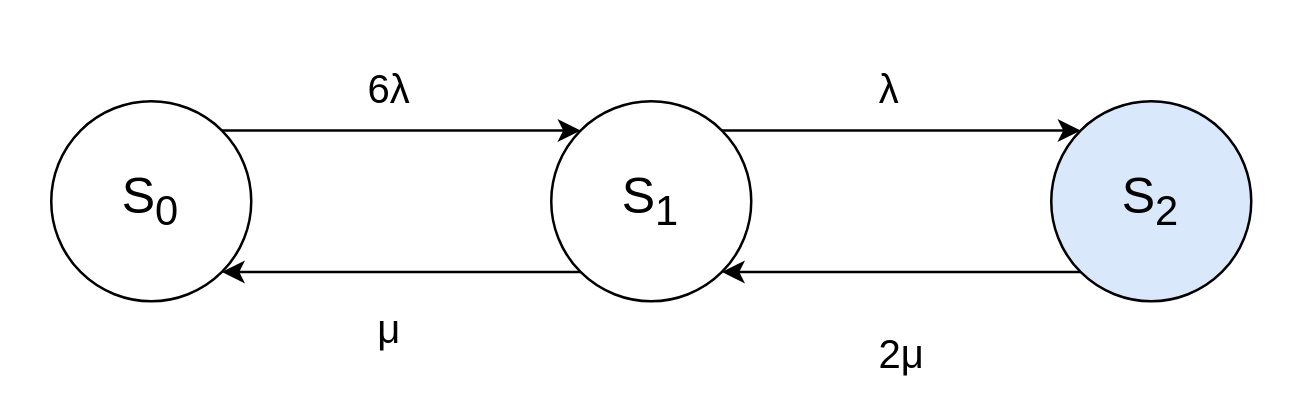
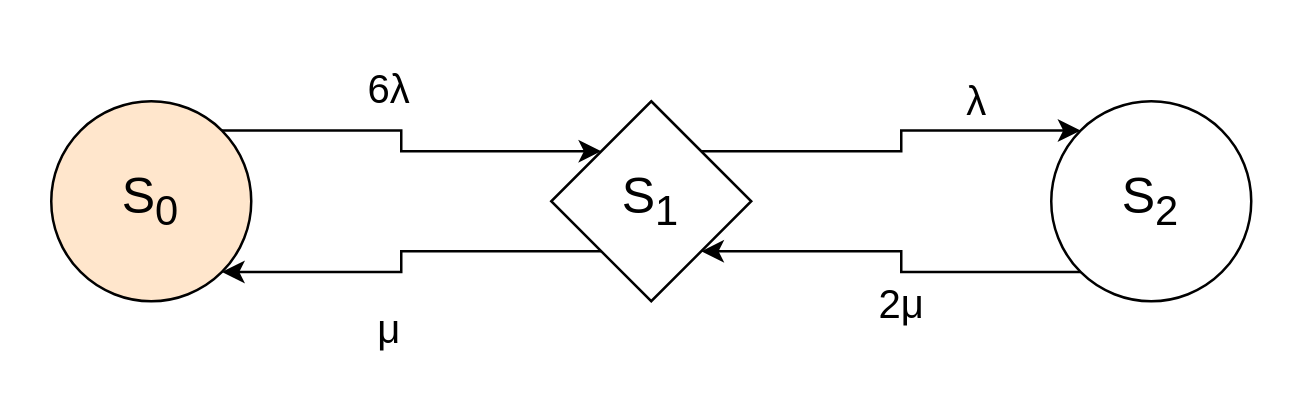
node "λ": moved (889, 89) -> (976, 101)
node "S0": fillcolor #ffffff -> #ffe6cc
node "S1": shape ellipse -> diamond
node "S2": fillcolor #dae8fc -> #ffffff
node "2μ": moved (901, 339) -> (901, 289)
